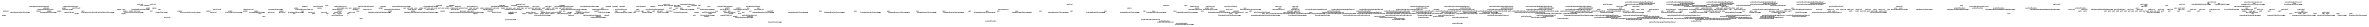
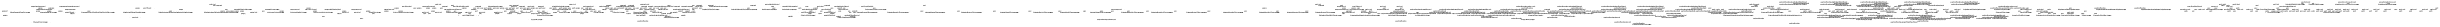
node "com/geinimi/ads/m: f()android/content/Intent,Normal,": added
